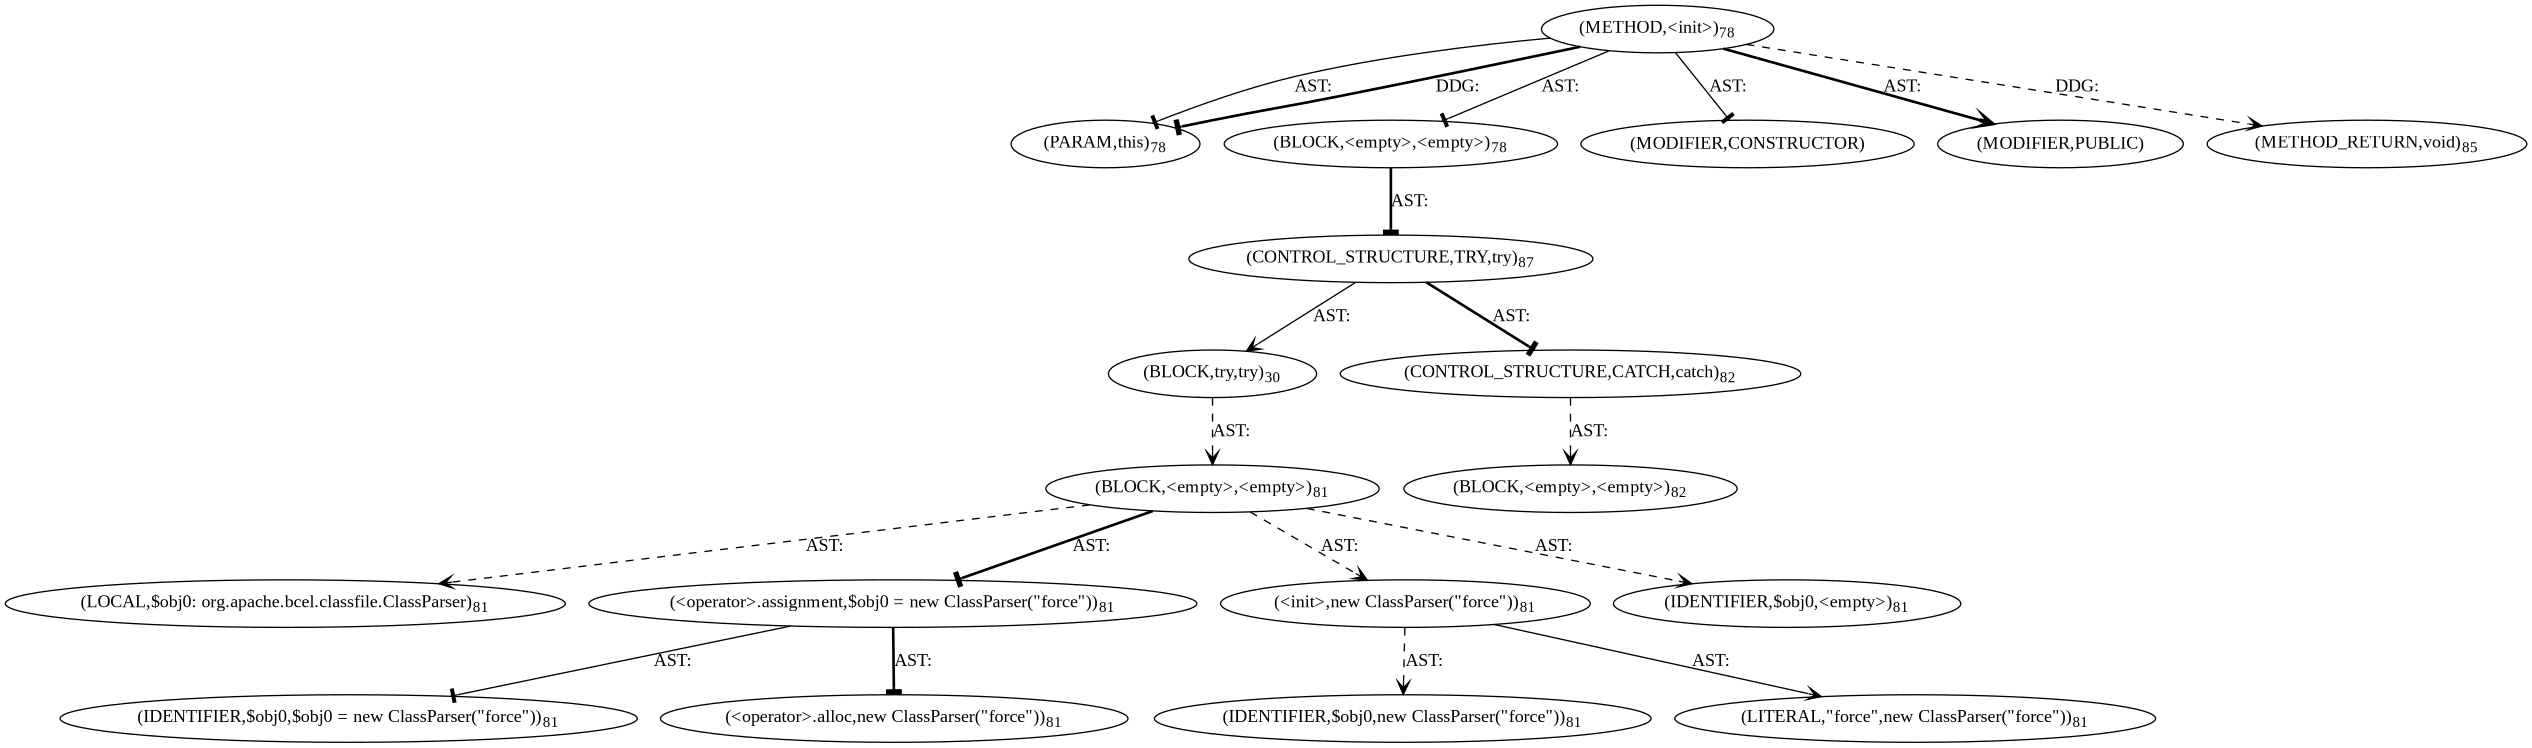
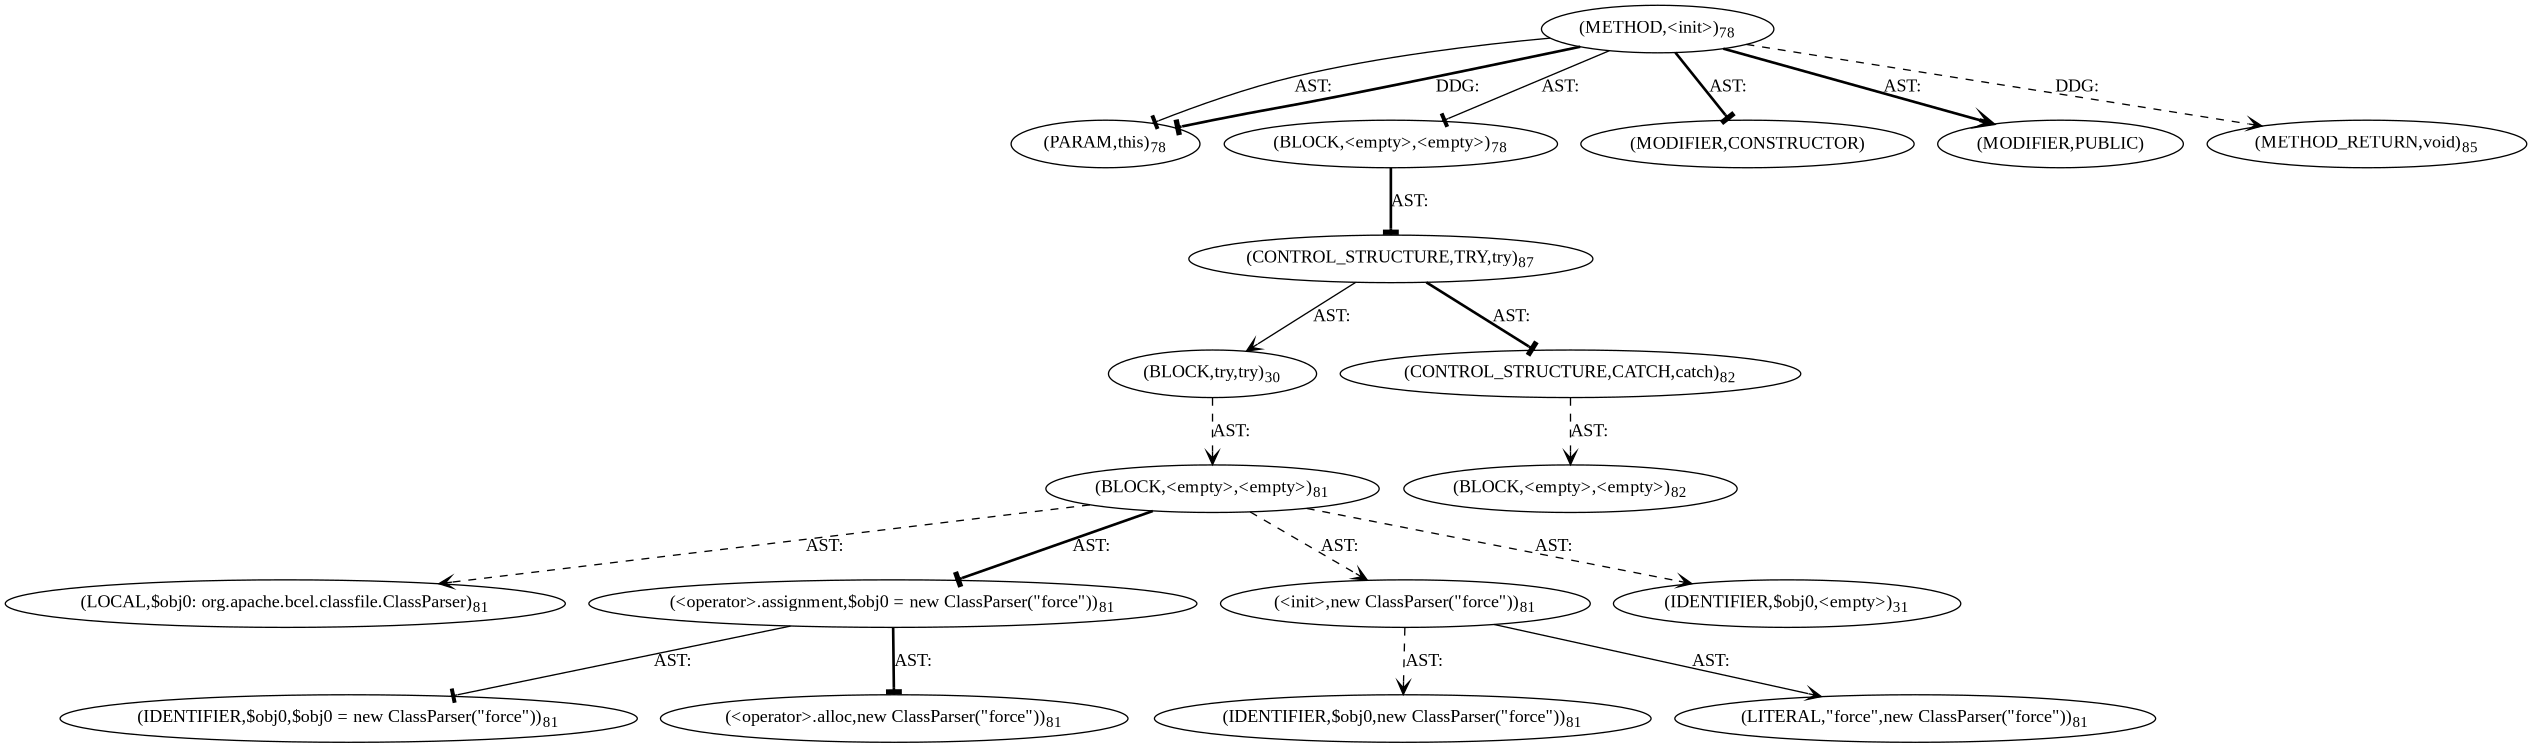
edge "(METHOD,<init>)" -> "(MODIFIER,CONSTRUCTOR)": style solid -> bold
node "(IDENTIFIER,$obj0,<empty>)": text "81" -> "31"
